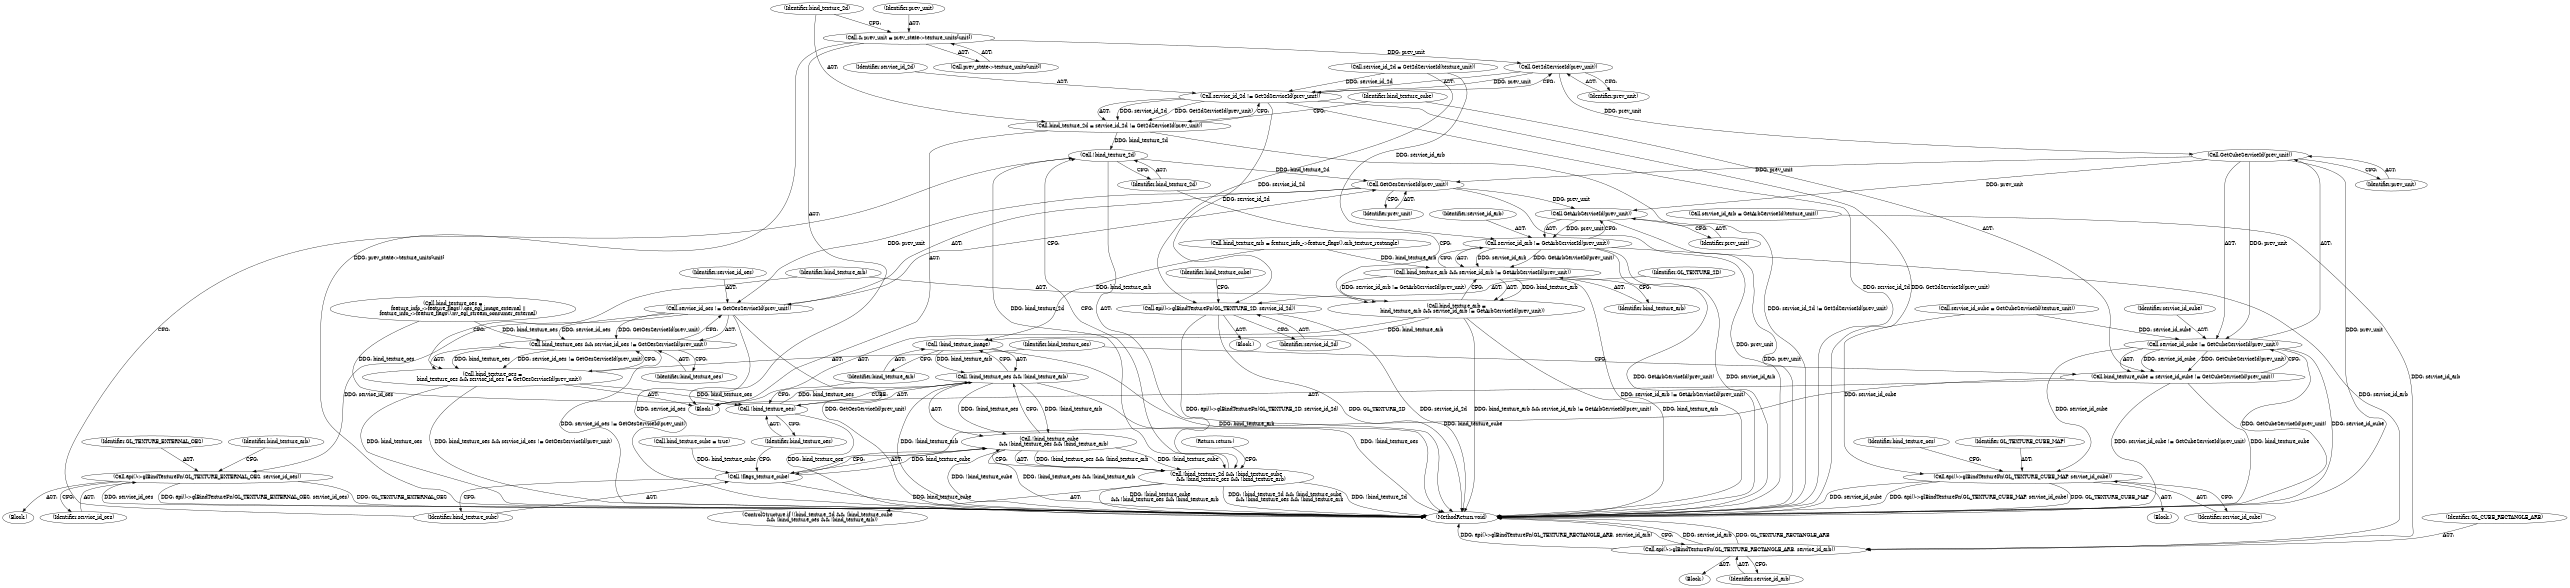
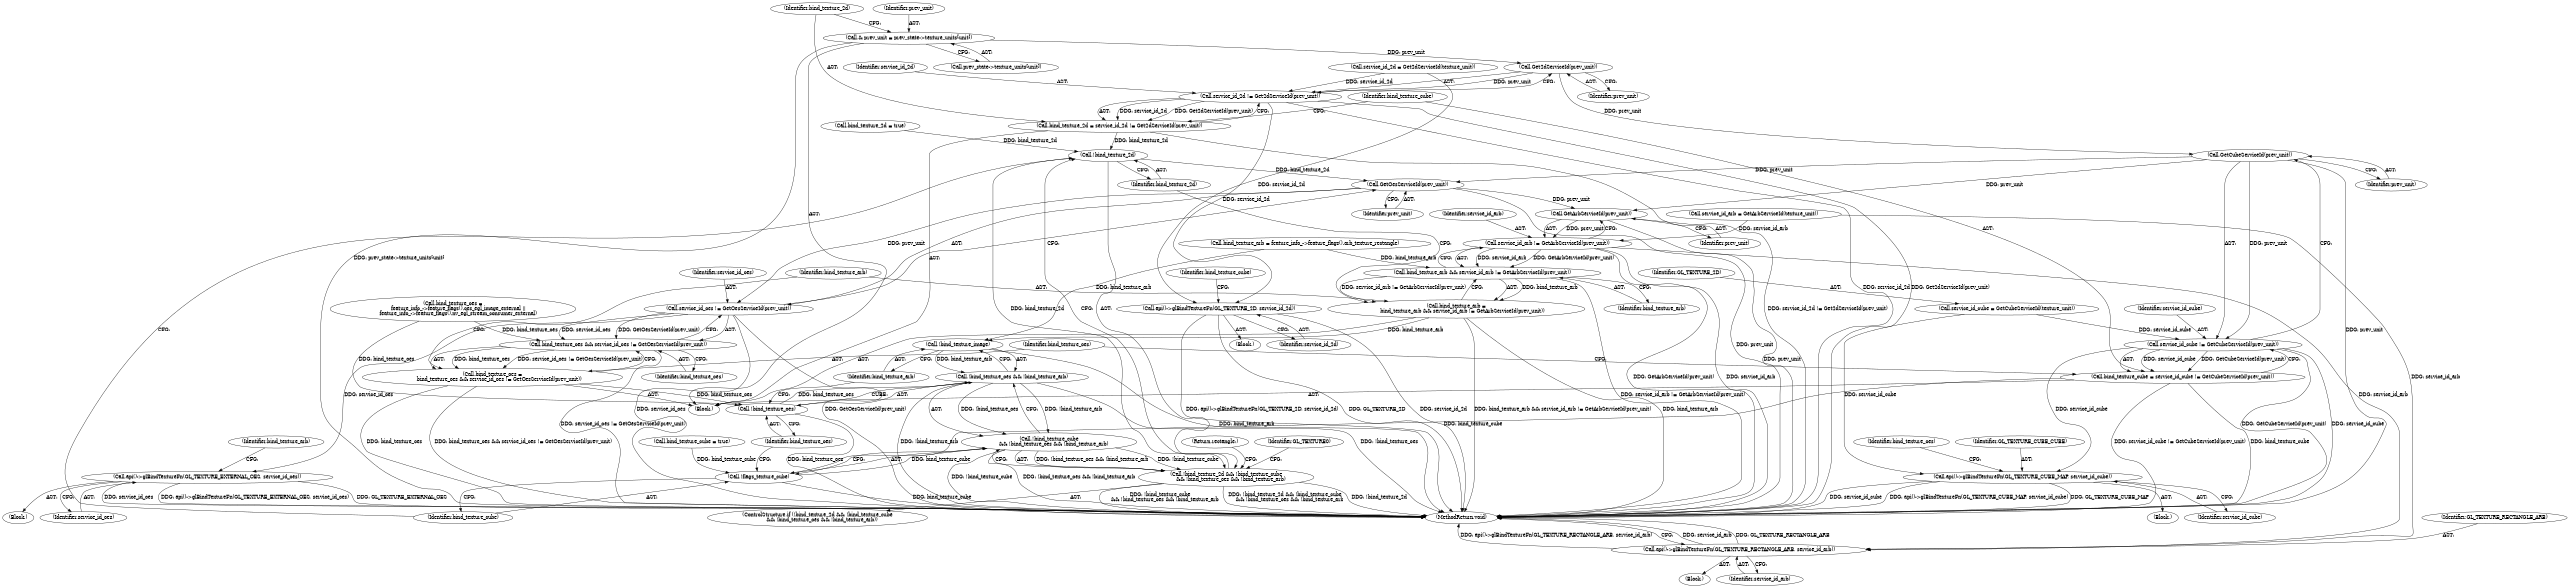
edge "(Call,& prev_unit = prev_state->texture_units[unit])" -> "(Call,prev_state->texture_units[unit])": label "AST: " -> "CFG: "
node "(Call,bind_texture_2d = true)": added
edge "(Call,service_id_2d = Get2dServiceId(texture_unit))" -> "(Call,service_id_arb != GetArbServiceId(prev_unit))": now "(Call,service_id_arb = GetArbServiceId(texture_unit))" -> "(Call,service_id_arb != GetArbServiceId(prev_unit))"
edge "(Call,service_id_cube != GetCubeServiceId(prev_unit))" -> "(Call,GetCubeServiceId(prev_unit))": label "AST: " -> "CFG: "
edge "(Identifier,GL_TEXTURE_2D)" -> "(Call,api()->glBindTextureFn(GL_TEXTURE_2D, service_id_2d))": now "(Identifier,GL_TEXTURE_2D)" -> "(Call,service_id_cube = GetCubeServiceId(texture_unit))"
node "(Identifier,GL_TEXTURE_EXTERNAL_OES)": removed
node "(Return,return;)": label "(Return,return;)" -> "(Return,rectangle;)"
node "(Identifier,GL_TEXTURE0)": added
node "(Identifier,GL_TEXTURE_CUBE_MAP)": label "(Identifier,GL_TEXTURE_CUBE_MAP)" -> "(Identifier,GL_TEXTURE_CUBE_CUBE)"
node "(Identifier,GL_CUBE_RECTANGLE_ARB)": label "(Identifier,GL_CUBE_RECTANGLE_ARB)" -> "(Identifier,GL_TEXTURE_RECTANGLE_ARB)"
